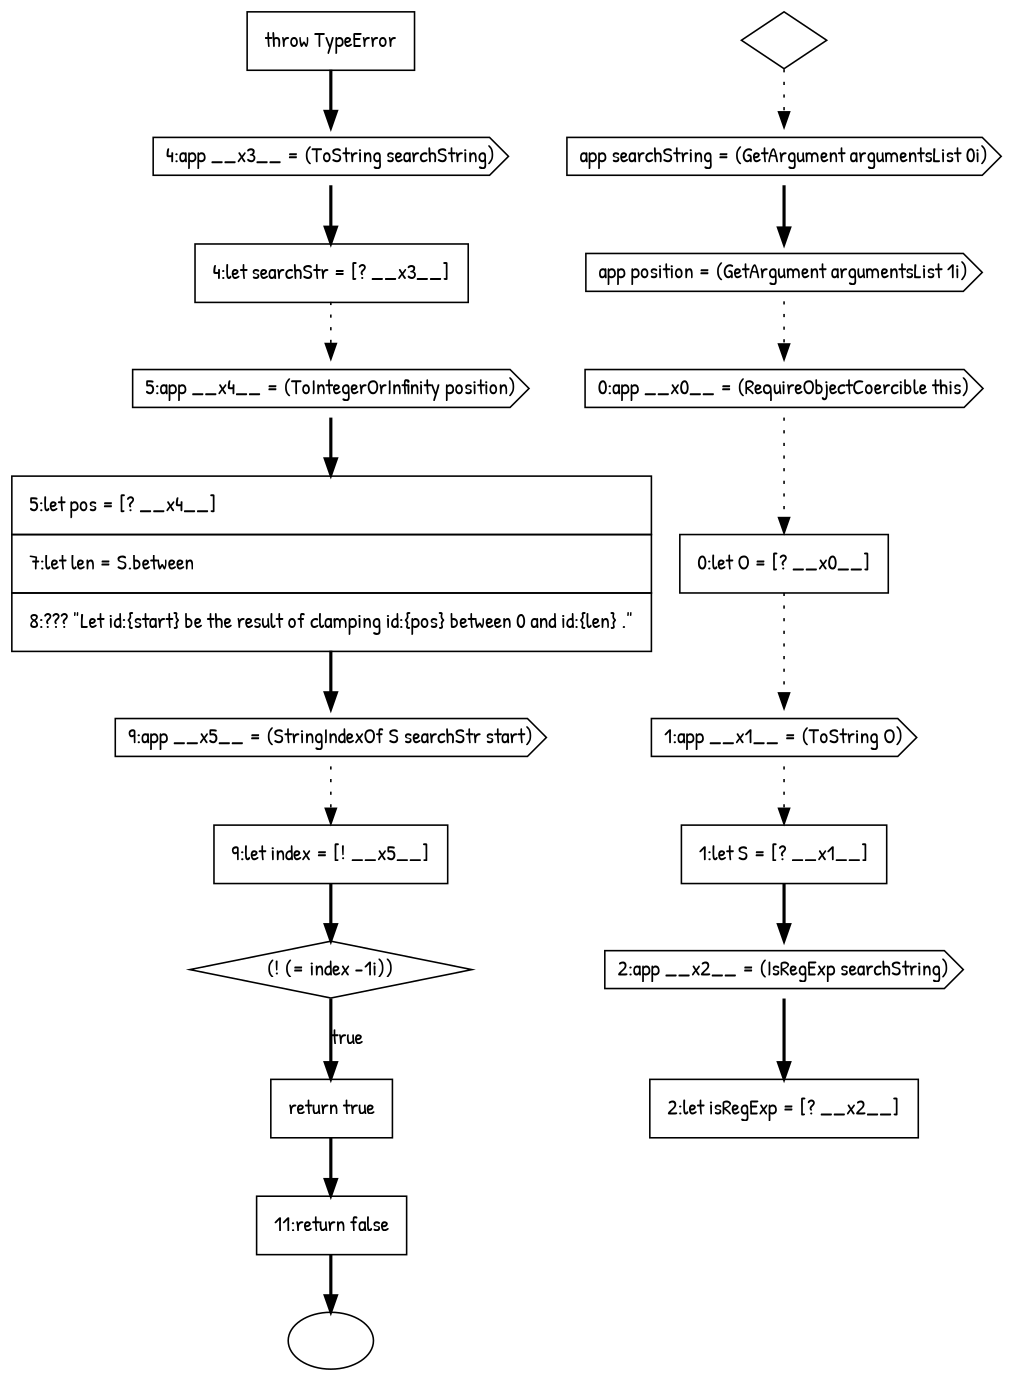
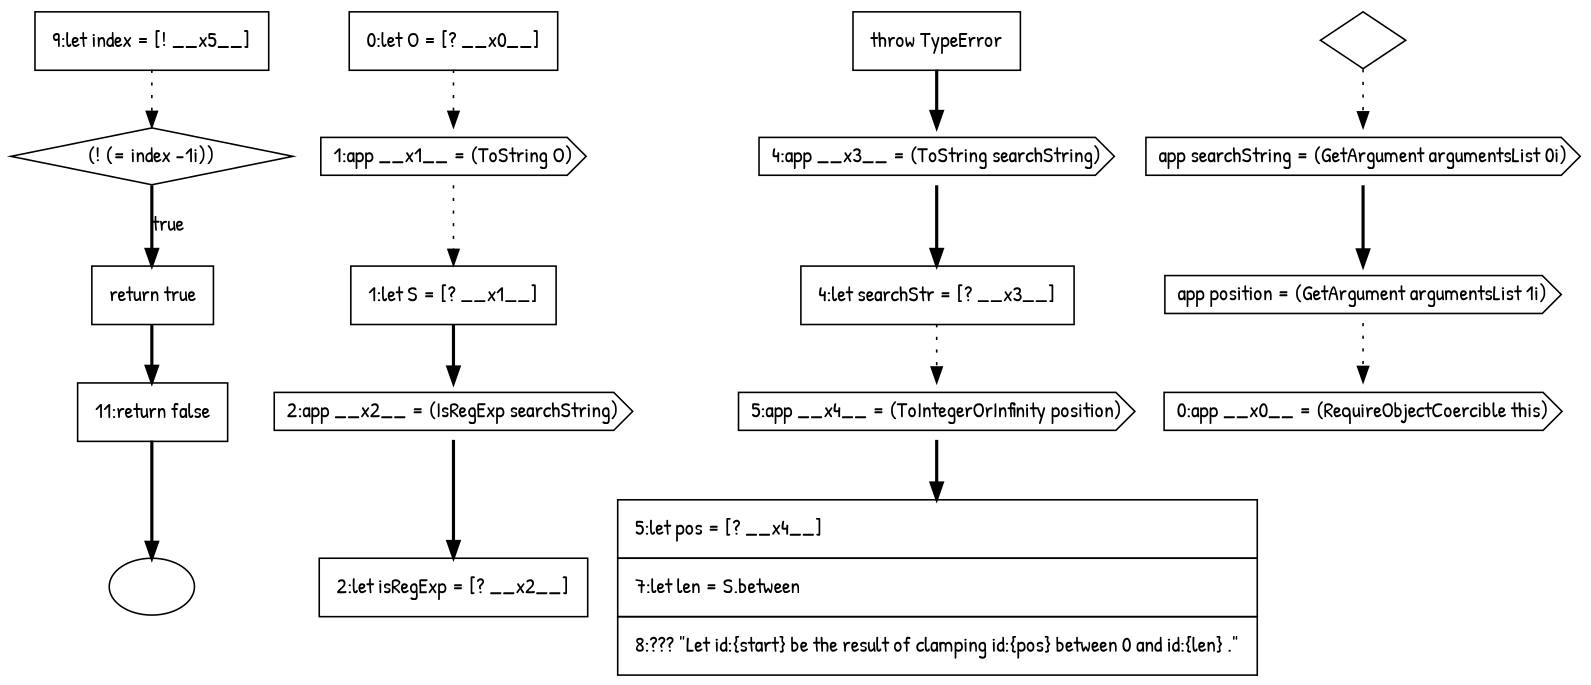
edge "0:app __x0__ = (RequireObjectCoercible this)" -> "0:let O = [? __x0__]": removed
node "9:app __x5__ = (StringIndexOf S searchStr start)": removed
edge "9:let index = [! __x5__]" -> "(! (= index -1i))": style bold -> dotted
